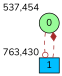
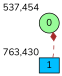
edge "0 537,454" -> "1 763,430": removed
